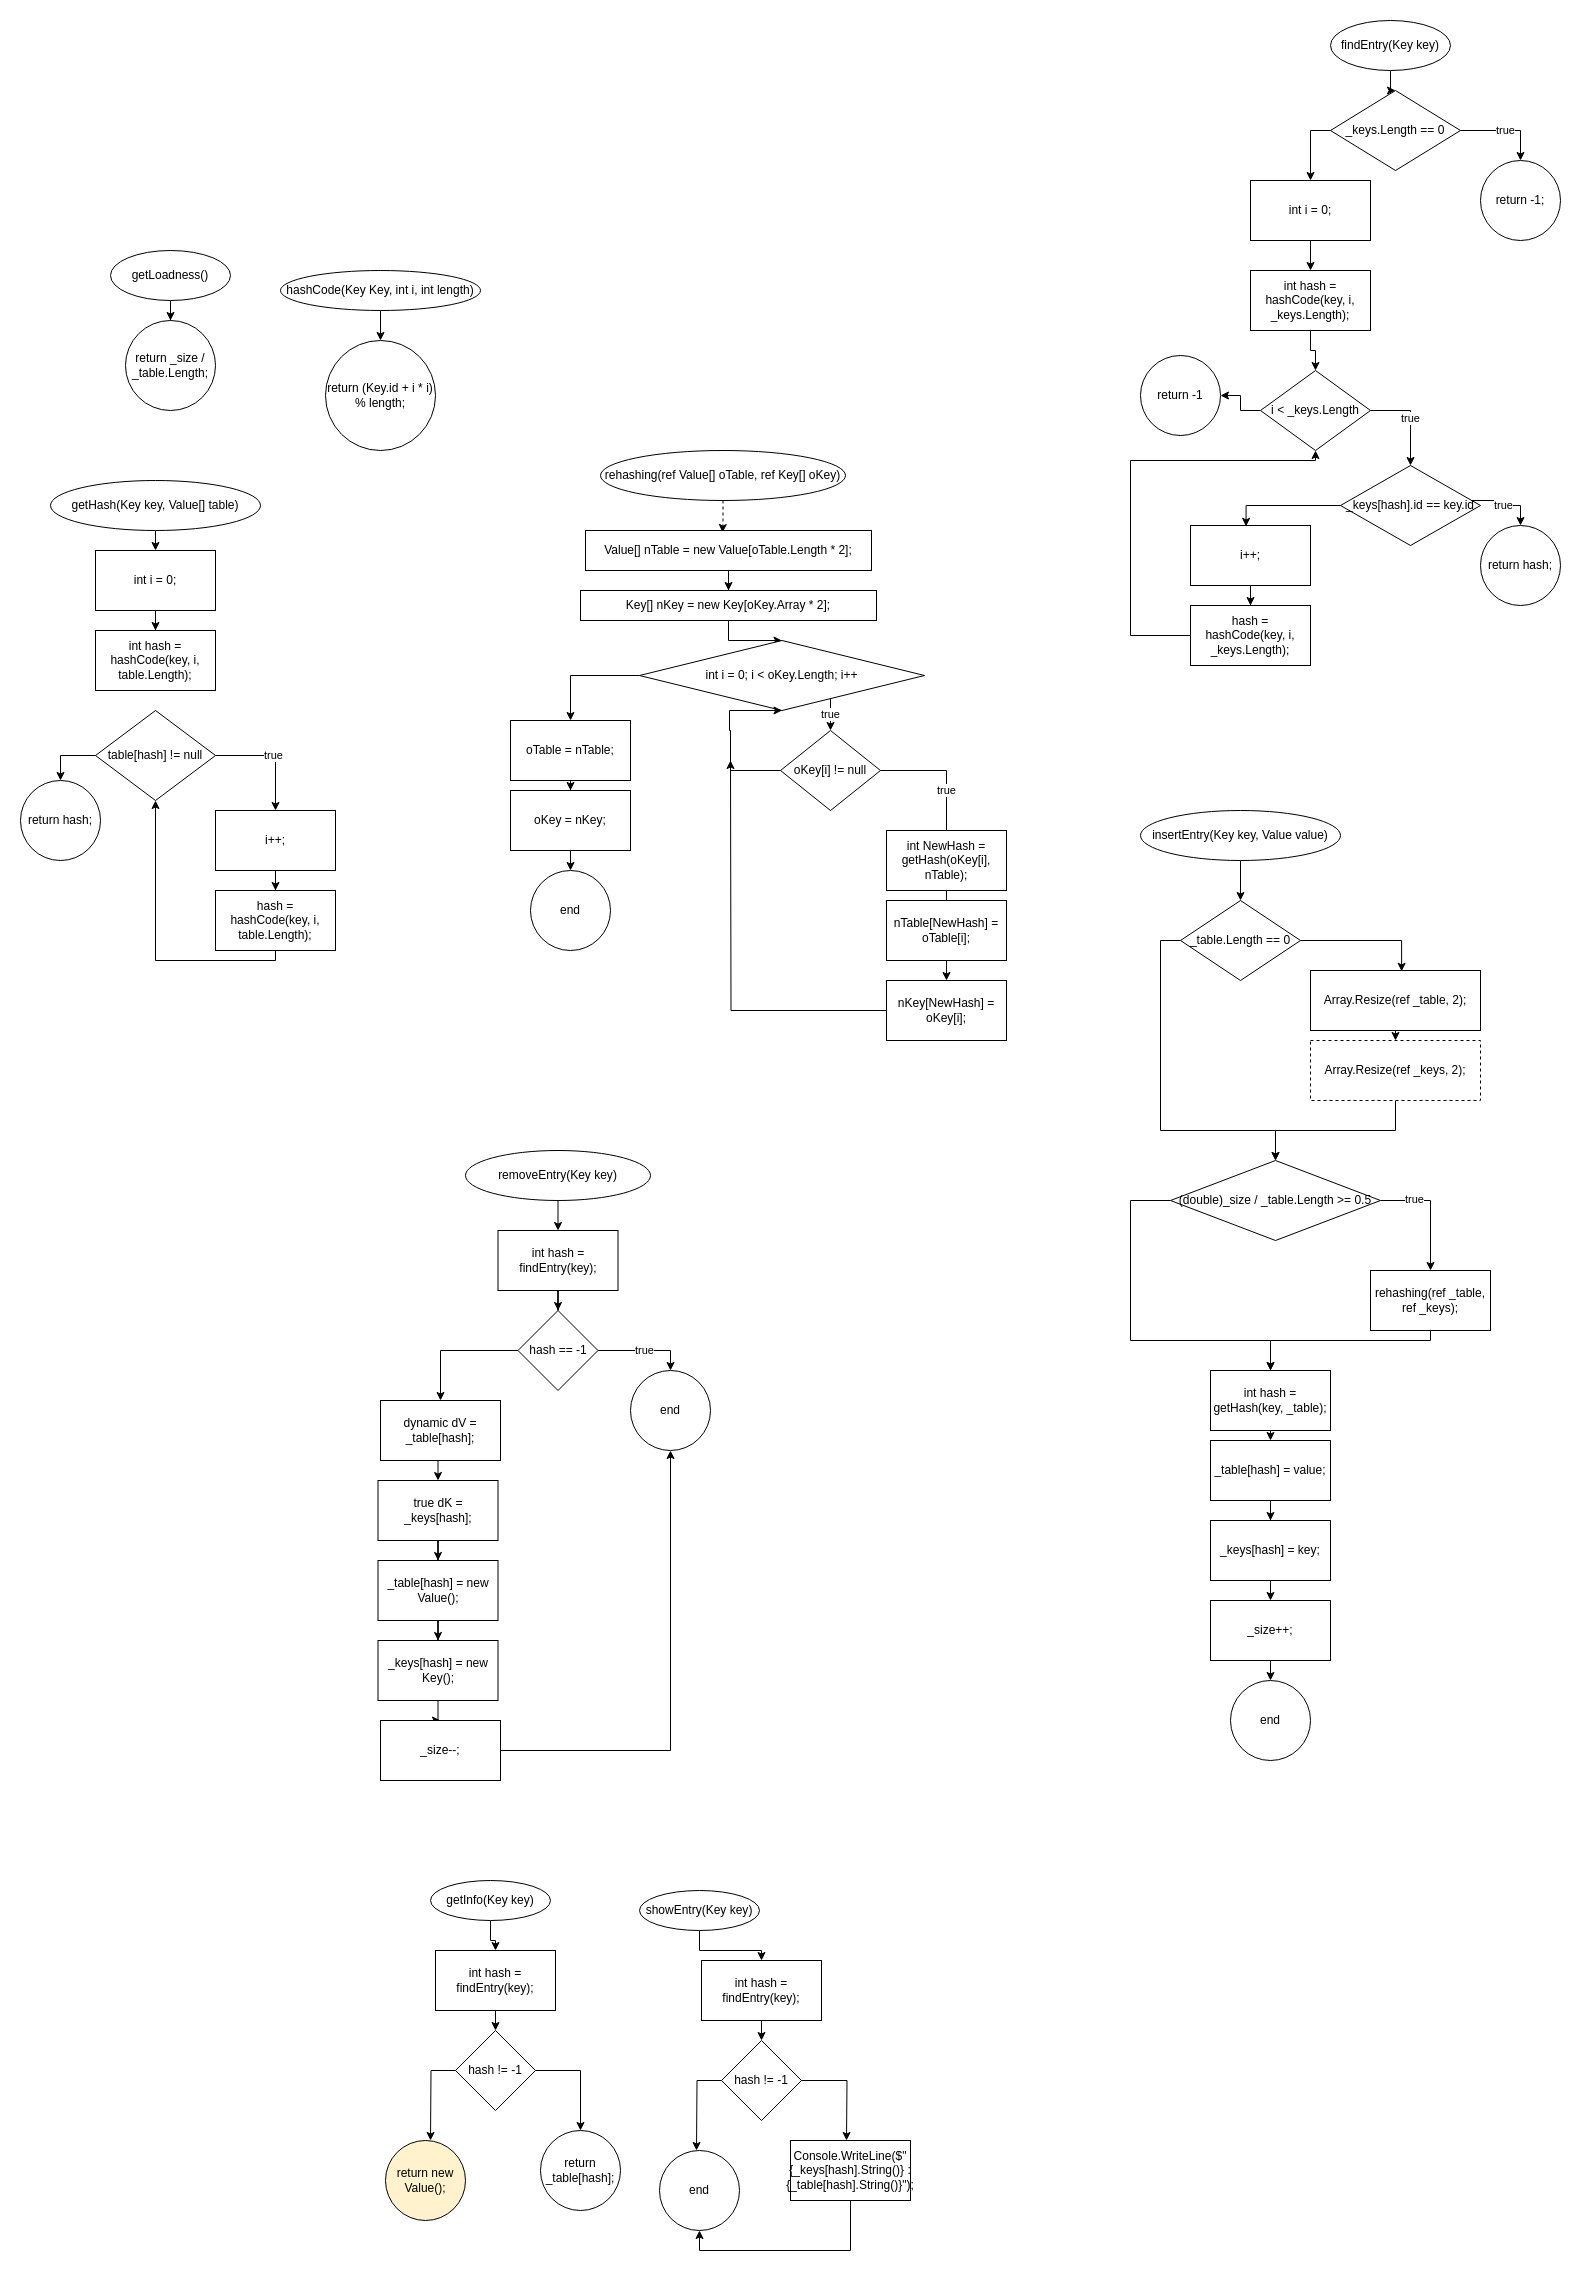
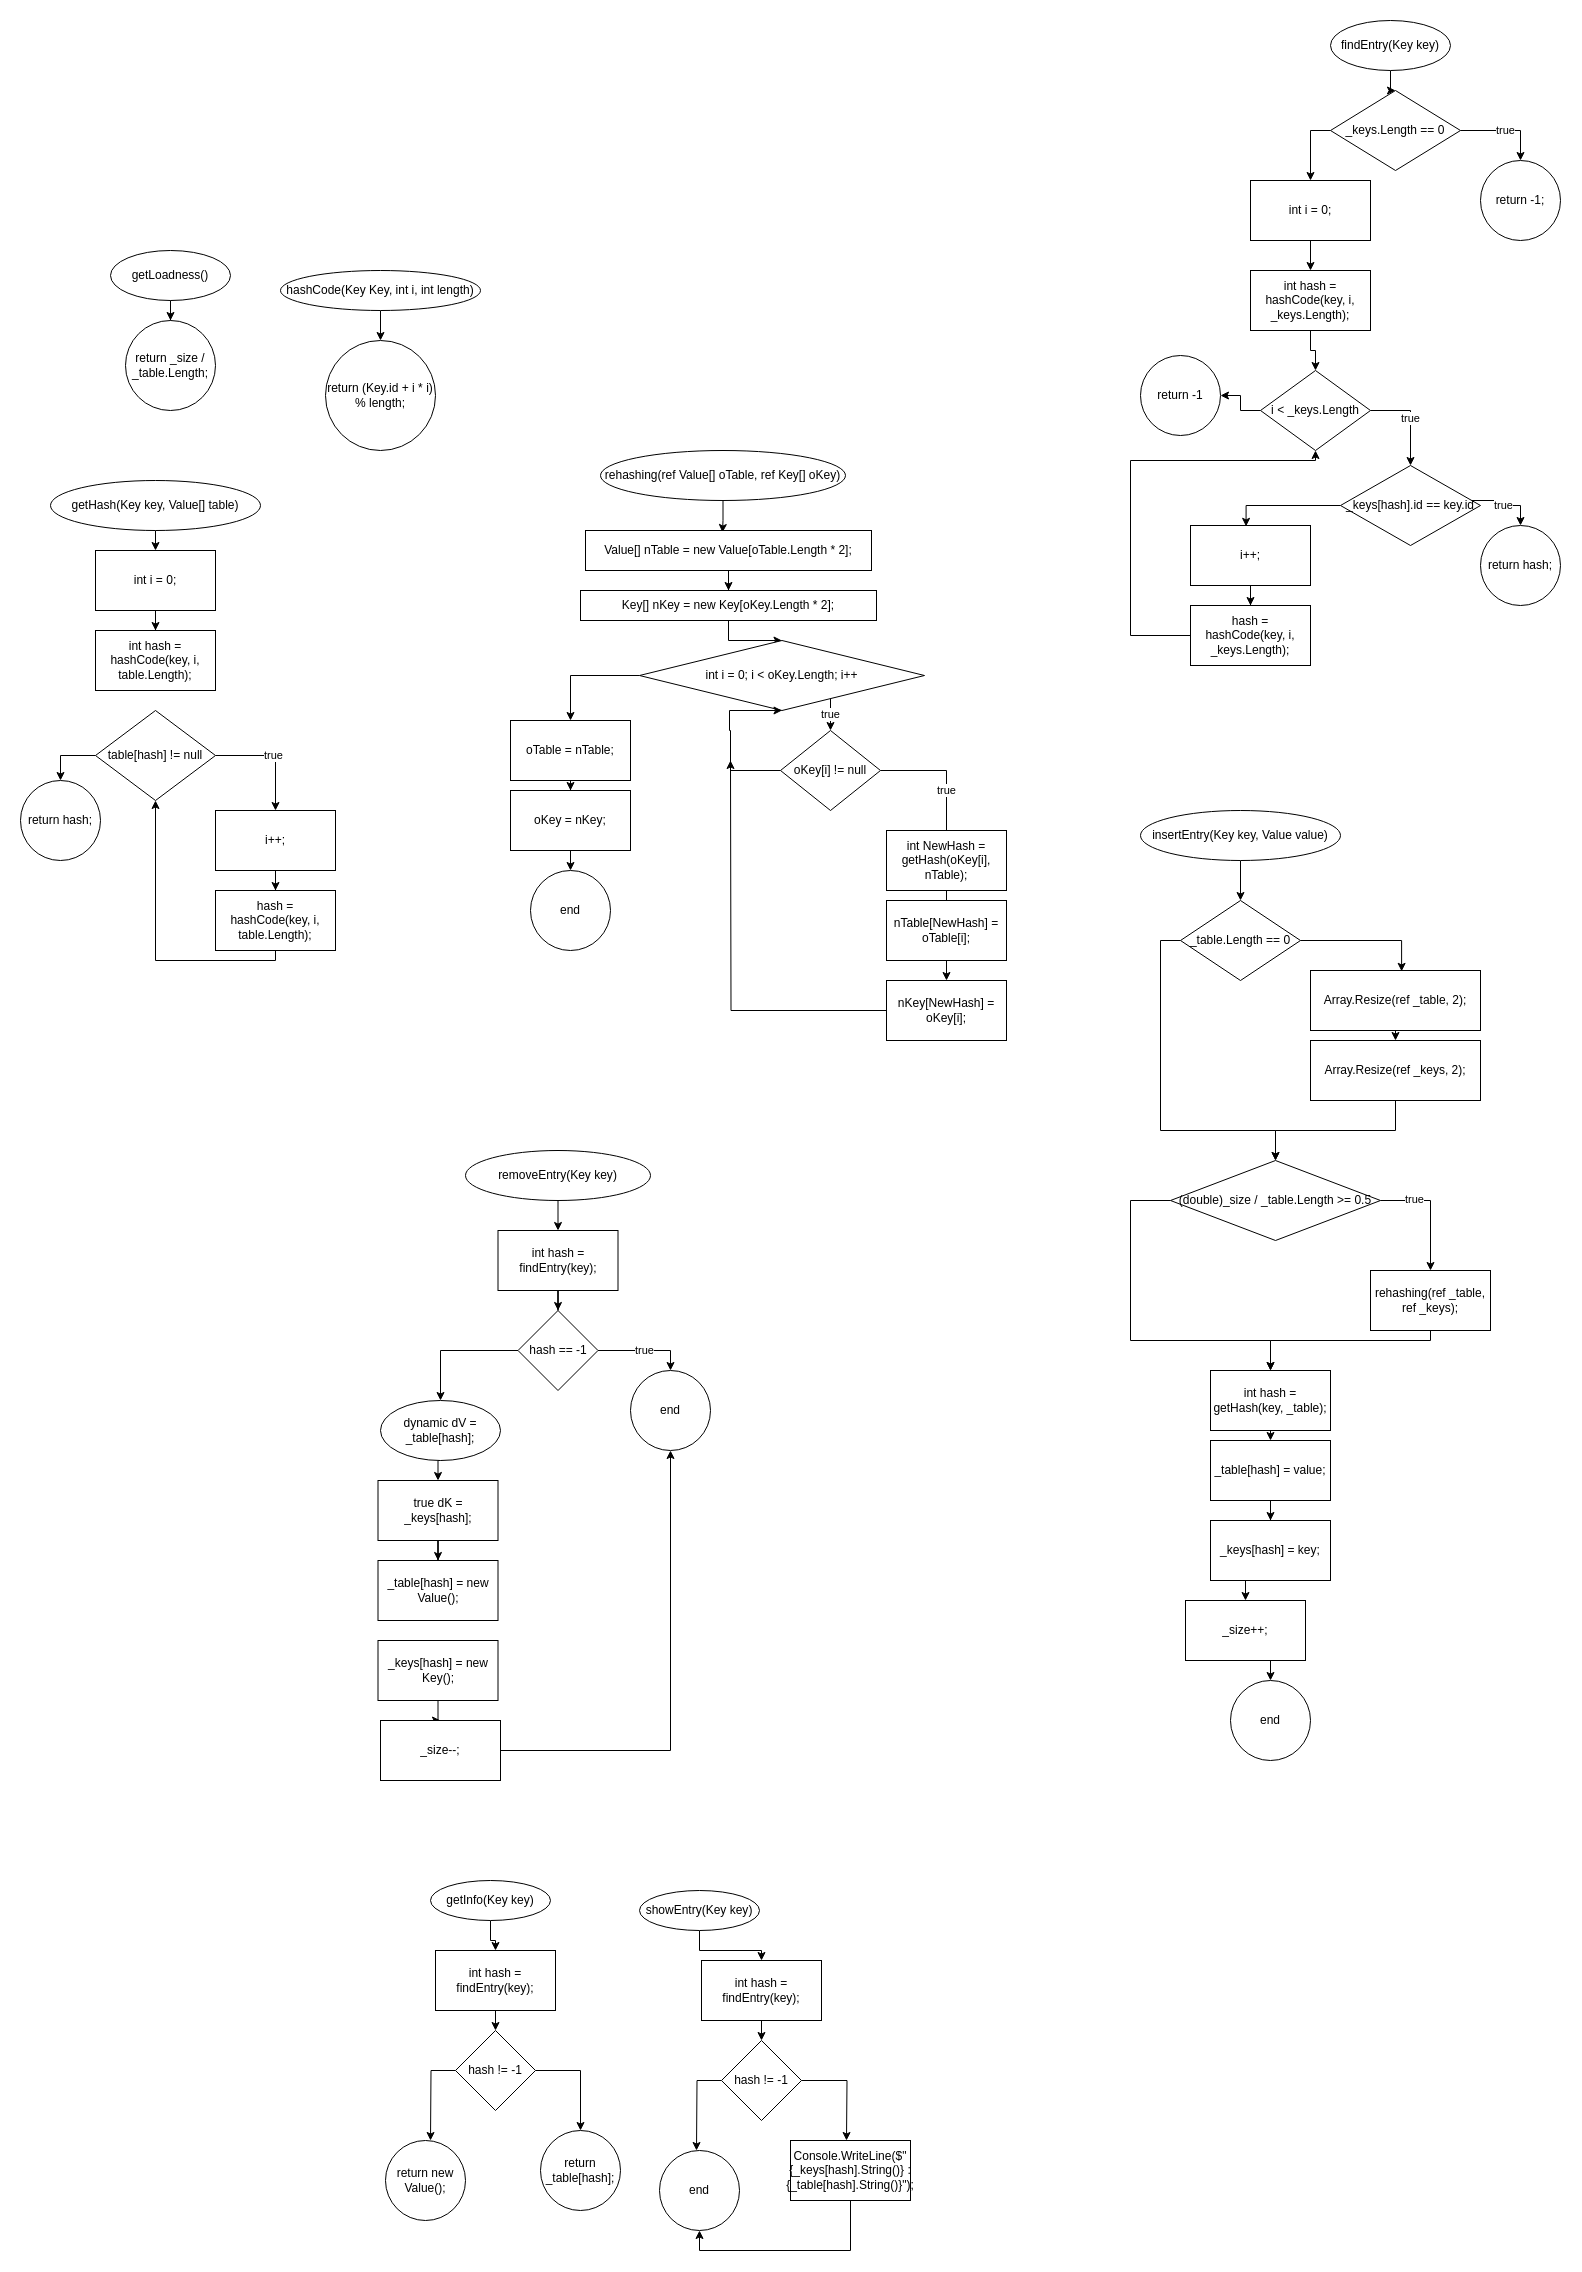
edge "rehashing(ref Value[] oTable, ref Key[] oKey)" -> "Value[] nTable = new Value[oTable.Length * 2];": style dashed -> solid
node "Key[] nKey = new Key[oKey.Array * 2];": label "Key[] nKey = new Key[oKey.Array * 2];" -> "Key[] nKey = new Key[oKey.Length * 2];"
node "Array.Resize(ref _keys, 2);": style dashed -> solid
node "dynamic dV = _table[hash];": shape rectangle -> ellipse
node "_size++;": moved (1271, 1631) -> (1246, 1631)
edge "_table[hash] = new Value();" -> "_keys[hash] = new Key();": removed
node "return new Value();": fillcolor #fff2cc -> #ffffff
